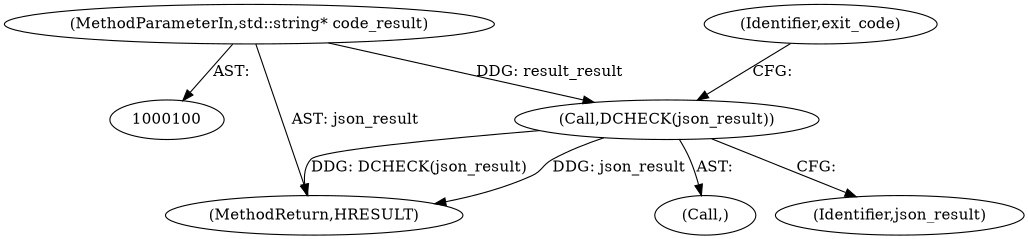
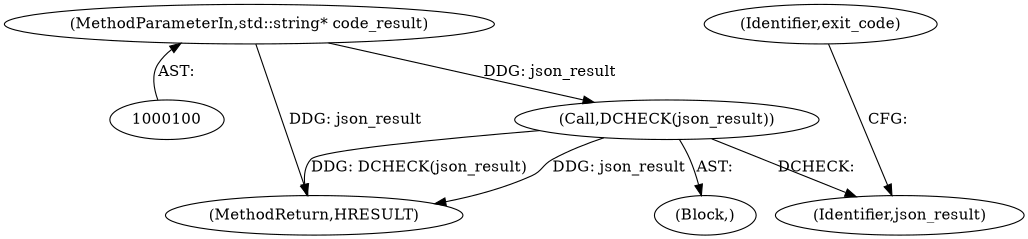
edge "(MethodParameterIn,std::string* code_result)" -> "1000100": reversed
edge "(Identifier,exit_code)" -> "(Call,DCHECK(json_result))": now "(Identifier,exit_code)" -> "(Identifier,json_result)"
edge "(MethodParameterIn,std::string* code_result)" -> "(Call,DCHECK(json_result))": label "DDG: result_result" -> "DDG: json_result"
edge "(MethodParameterIn,std::string* code_result)" -> "(MethodReturn,HRESULT)": label "AST: json_result" -> "DDG: json_result"
edge "(Call,DCHECK(json_result))" -> "(Identifier,json_result)": label "CFG: " -> "DCHECK: "
node "(Call,)": label "(Call,)" -> "(Block,)"
